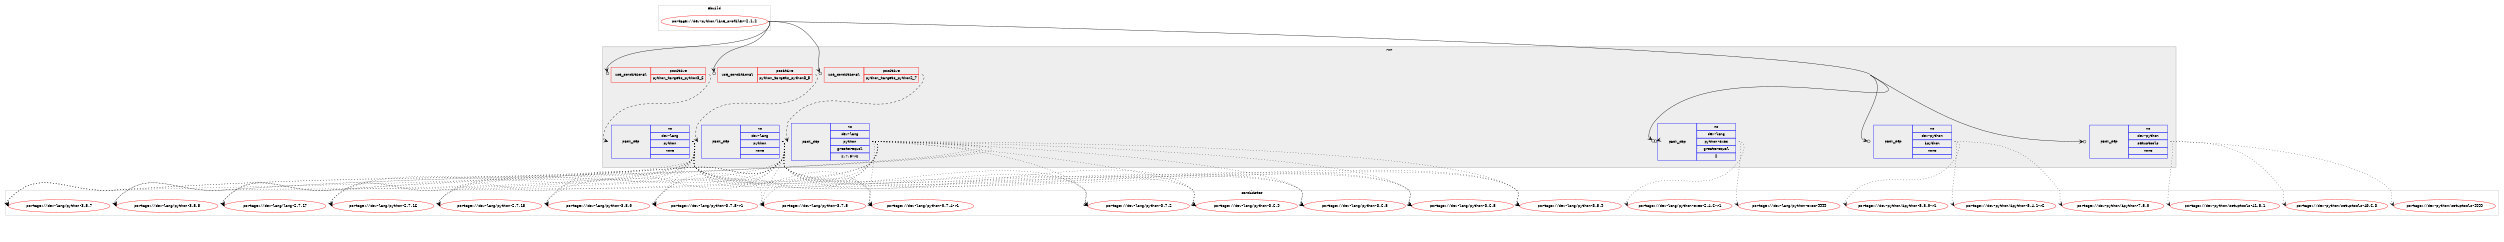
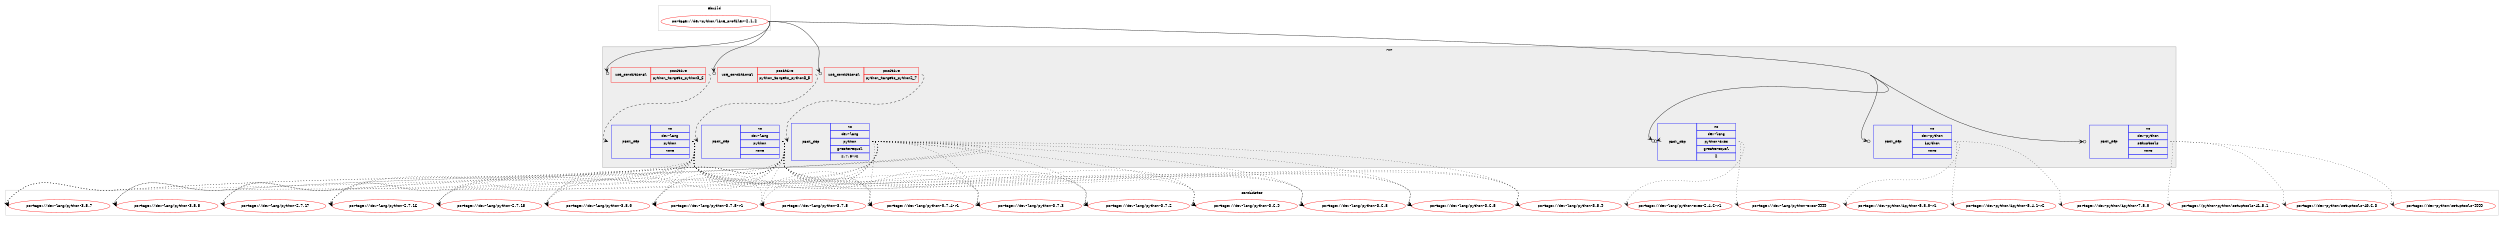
node "portage://dev-lang/lang-2.7.17": label "portage://dev-lang/lang-2.7.17" -> "portage://dev-lang/python-2.7.17"
node "portage://dev-lang/python-3.7.3": added
node "portage://dev-python/setuptools-41.5.1": label "portage://dev-python/setuptools-41.5.1" -> "portage://python-python/setuptools-41.5.1"
